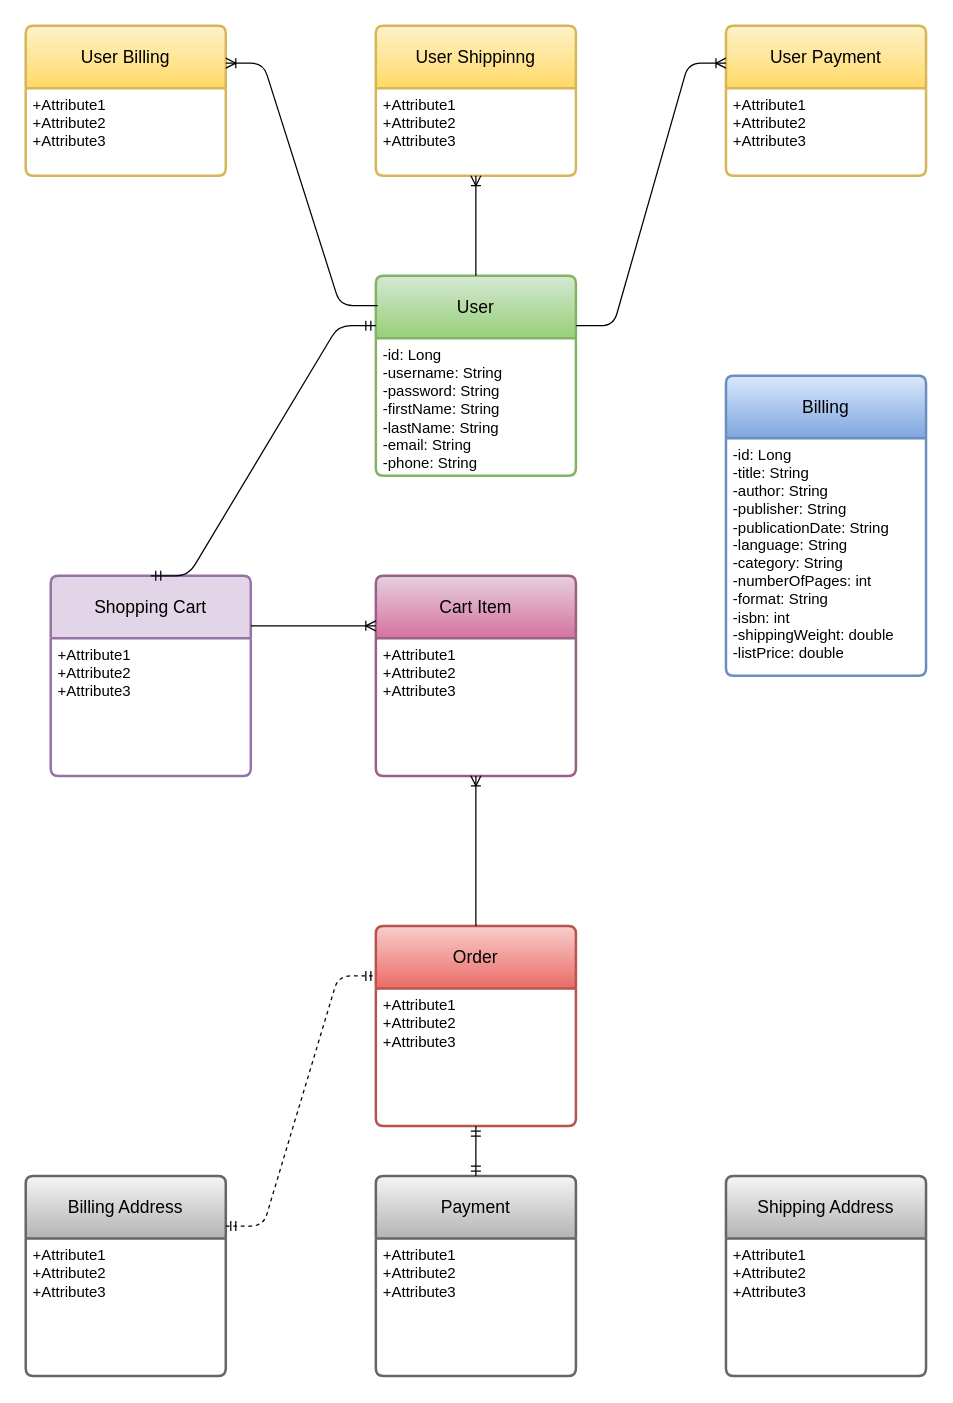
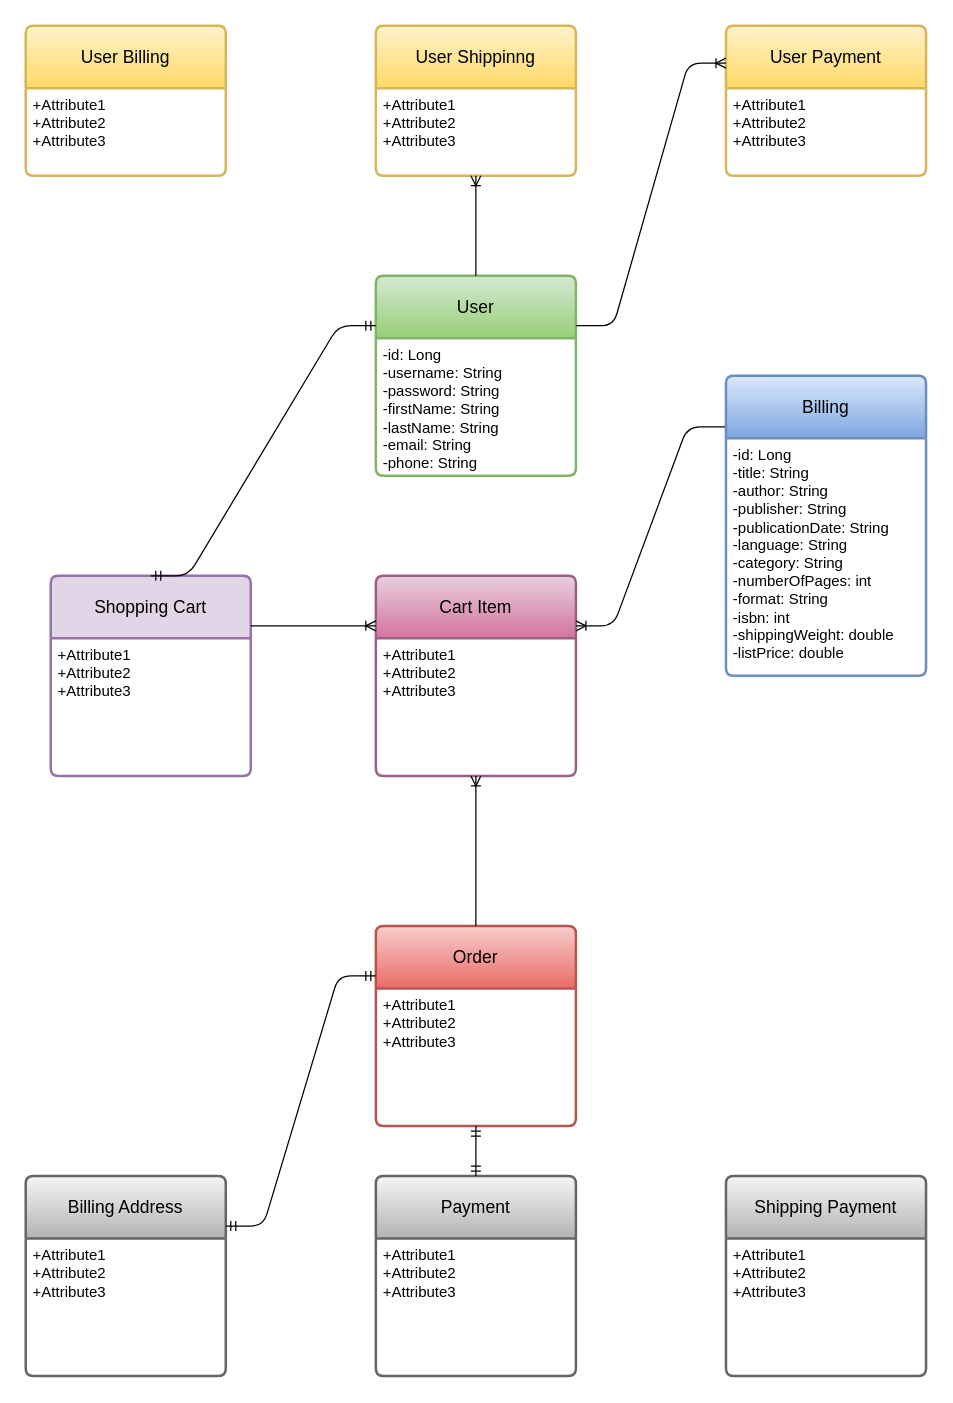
edge "User" -> "User Billing": removed
edge "Billing" -> "Cart Item": added
edge "Order" -- "Billing Address": style dashed -> solid
node "Shipping Address": label "Shipping Address" -> "Shipping Payment"
